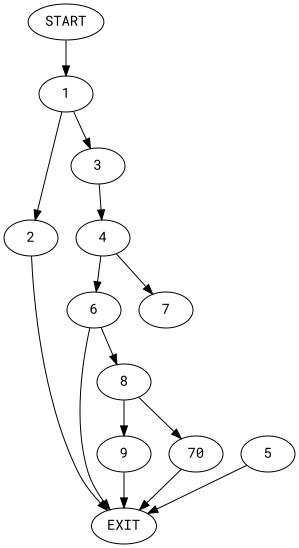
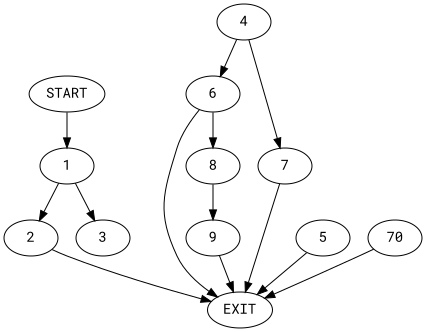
edge "3" -> "4": removed
edge "7" -> "EXIT": added
edge "8" -> "70": removed
